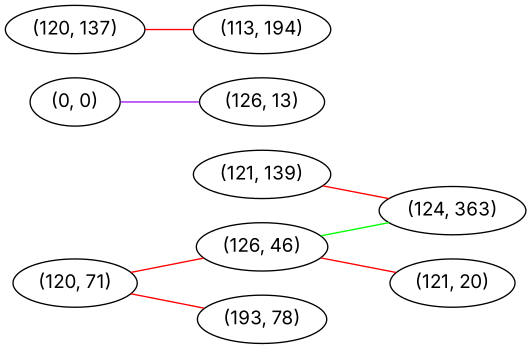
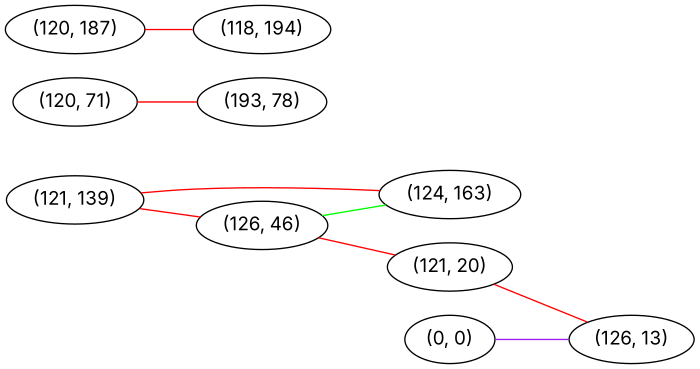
node "(120, 137)": label "(120, 137)" -> "(120, 187)"
node "(113, 194)": label "(113, 194)" -> "(118, 194)"
node "(124, 363)": label "(124, 363)" -> "(124, 163)"
edge "(126, 46)" -- "(120, 71)": now "(126, 46)" -- "(121, 139)"
edge "(121, 20)" -- "(126, 13)": added
